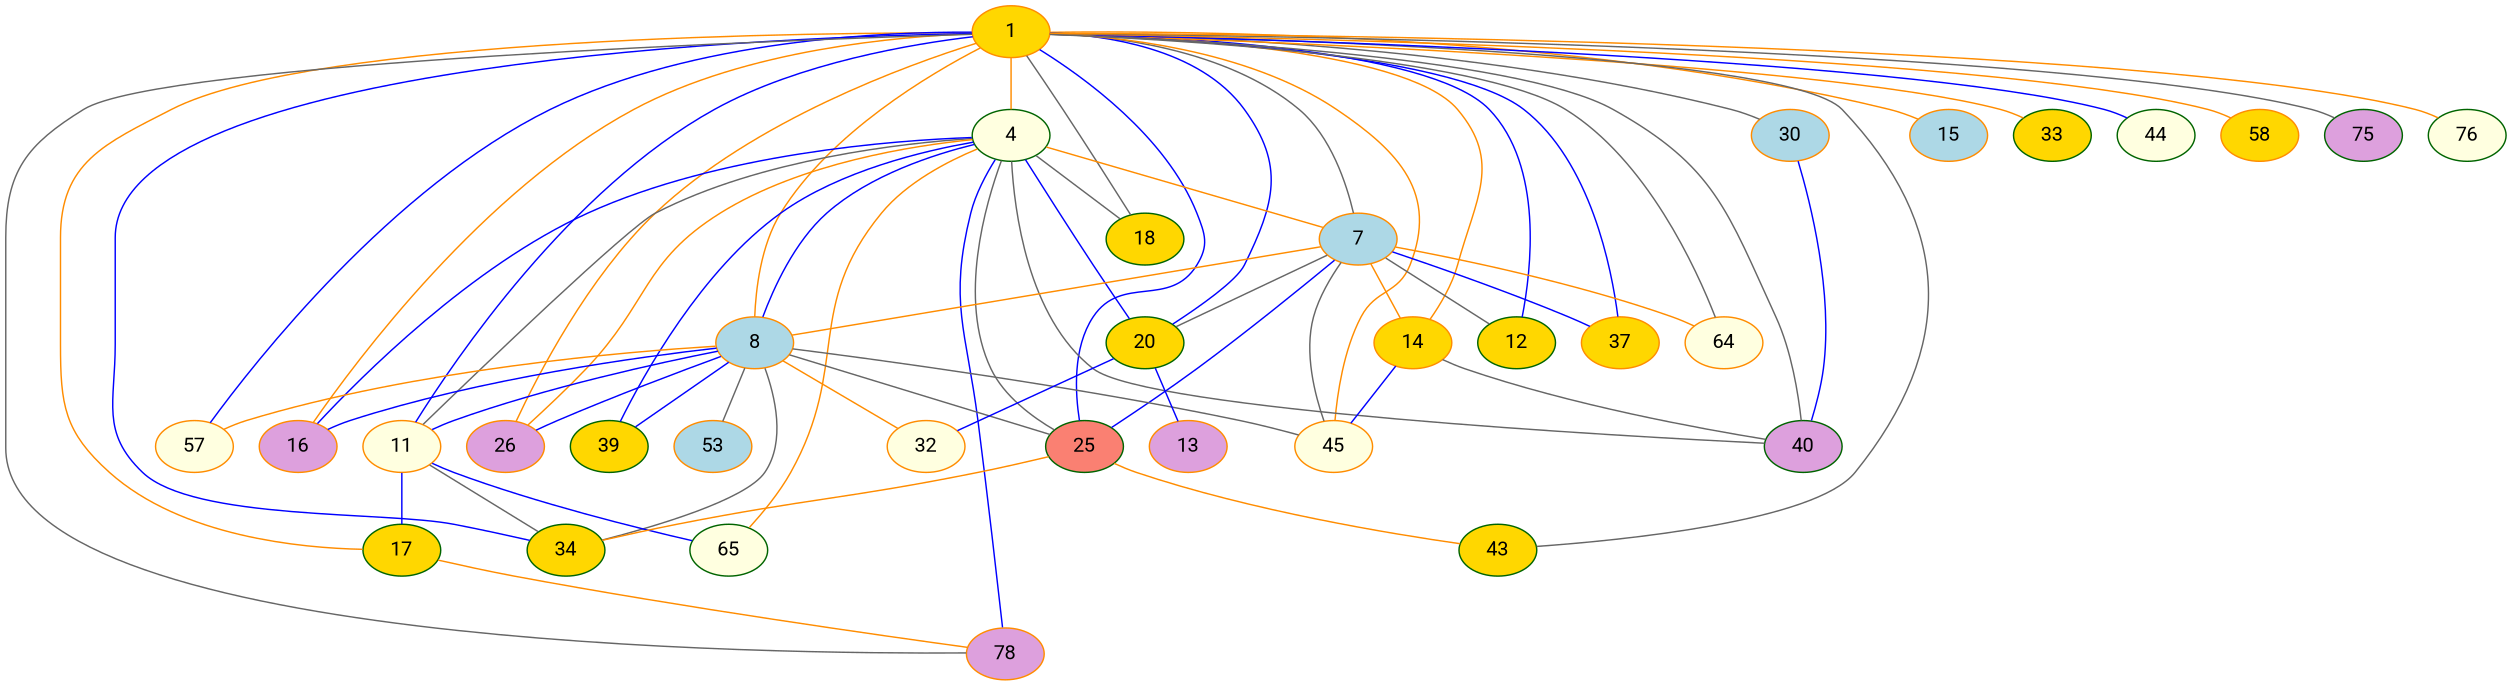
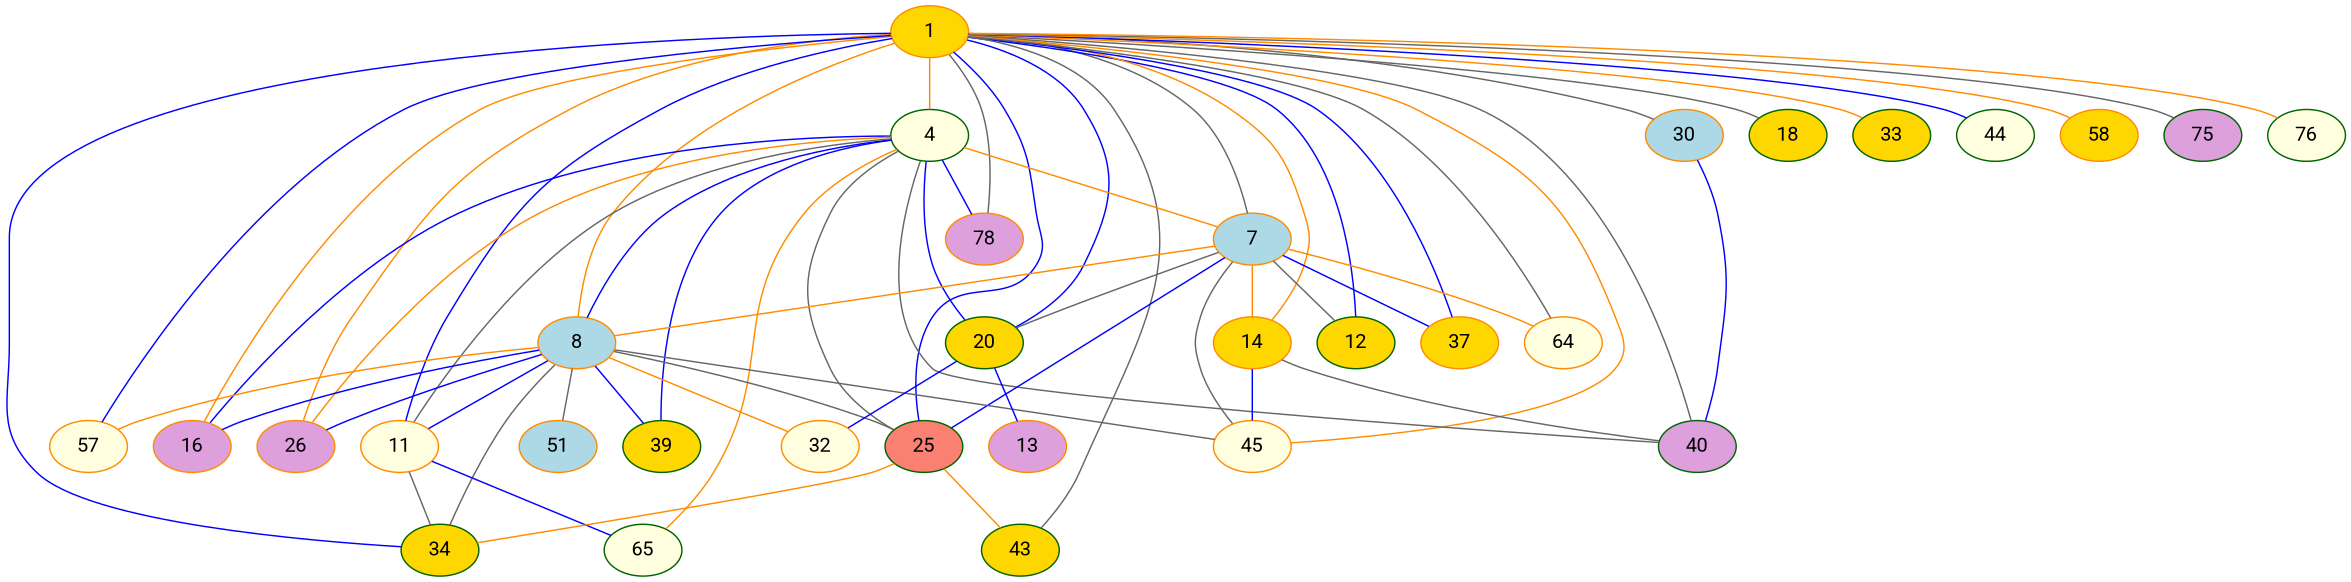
node "15": removed
edge "4" -- "18": removed
node "53": label "53" -> "51"
node "17": removed
